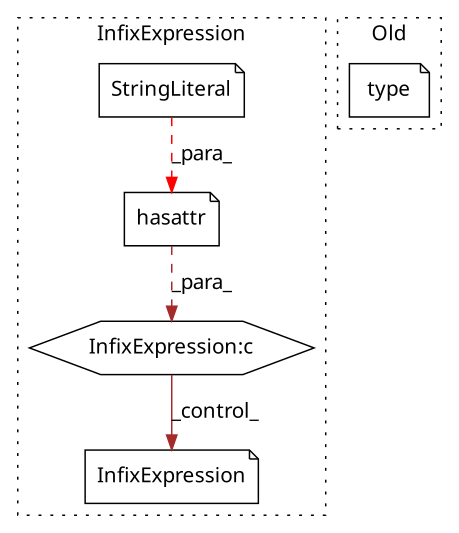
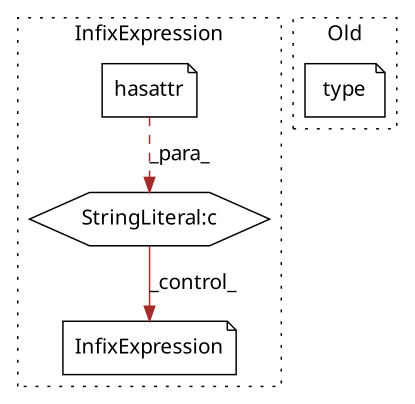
node "StringLiteral": removed
node "InfixExpression:c": label "InfixExpression:c" -> "StringLiteral:c"
